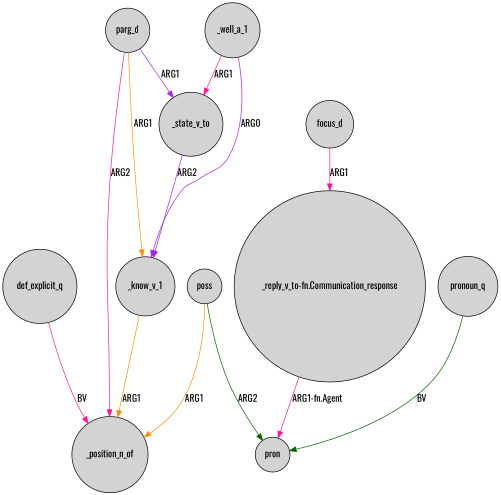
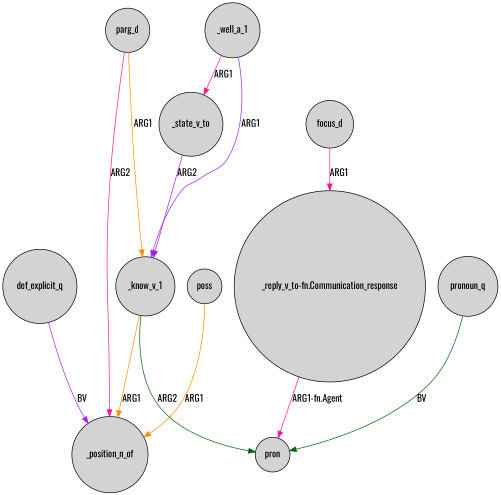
edge "parg_d" -> "_state_v_to": removed, label "ARG1"
edge "_well_a_1" -> "_know_v_1": label "ARG0" -> "ARG1"
edge "def_explicit_q" -> "_position_n_of": color deeppink -> purple
edge "poss" -> "pron": now "_know_v_1" -> "pron"
